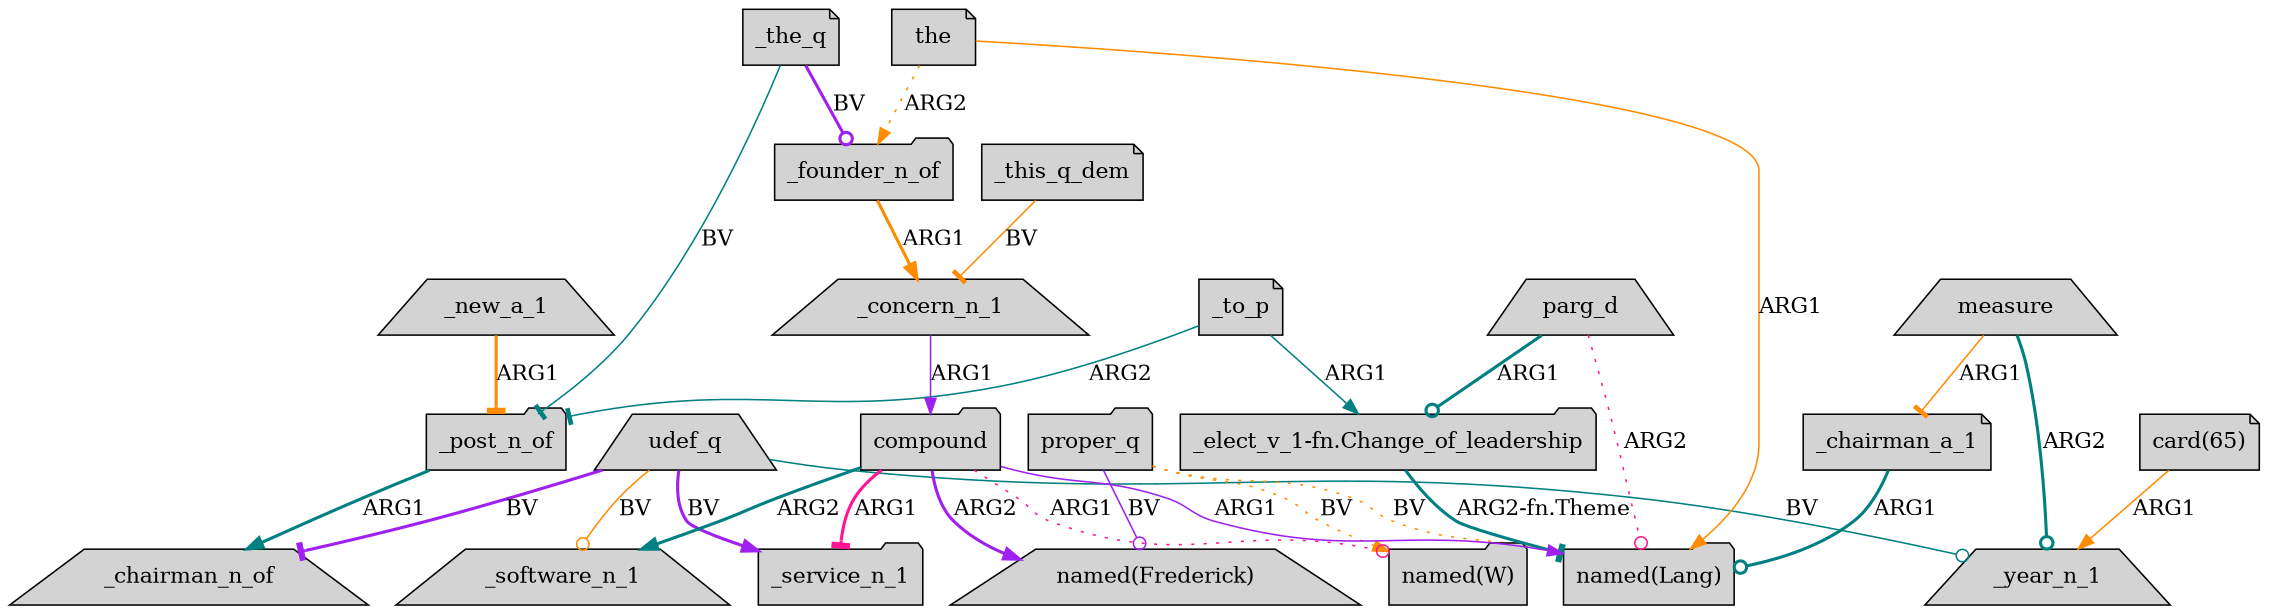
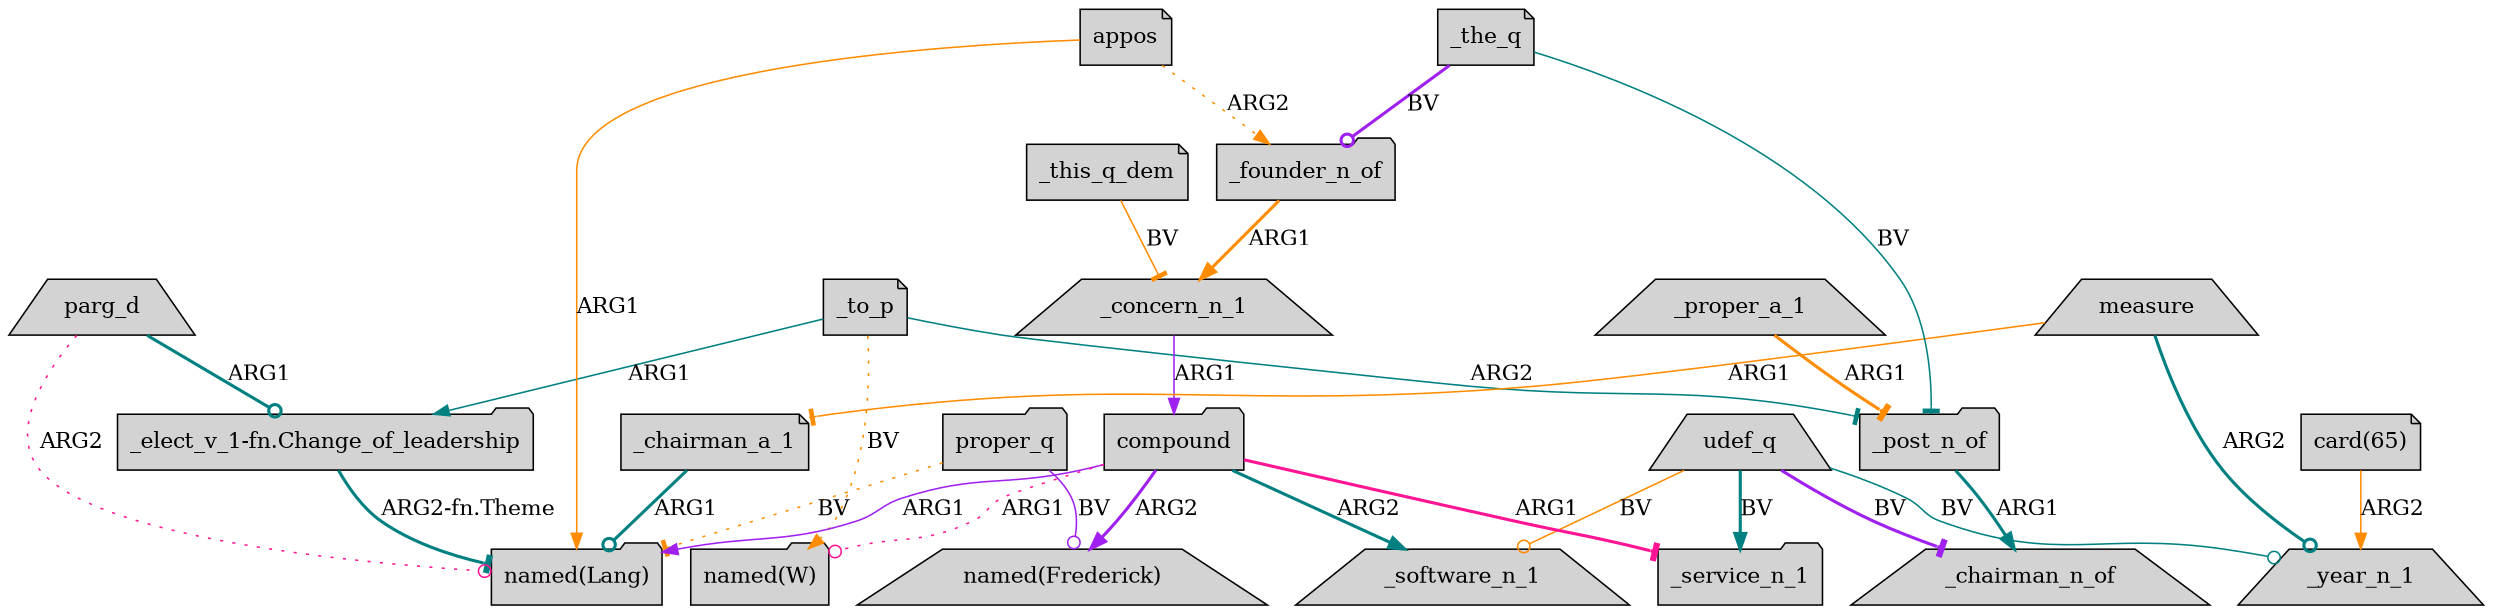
node "the": label "the" -> "appos"
node "_new_a_1": label "_new_a_1" -> "_proper_a_1"
edge "proper_q" -> "named(W)": now "_to_p" -> "named(W)"
edge "card(65)" -> "_year_n_1": label "ARG1" -> "ARG2"
edge "udef_q" -> "_service_n_1": color purple -> teal
